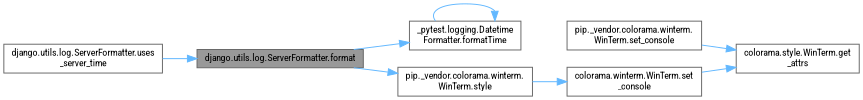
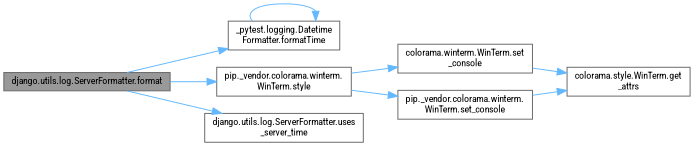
edge "django.utils.log.ServerFormatter.uses _server_time" -> "django.utils.log.ServerFormatter.format": reversed
edge "pip._vendor.colorama.winterm. WinTerm.style" -> "pip._vendor.colorama.winterm. WinTerm.set_console": added
